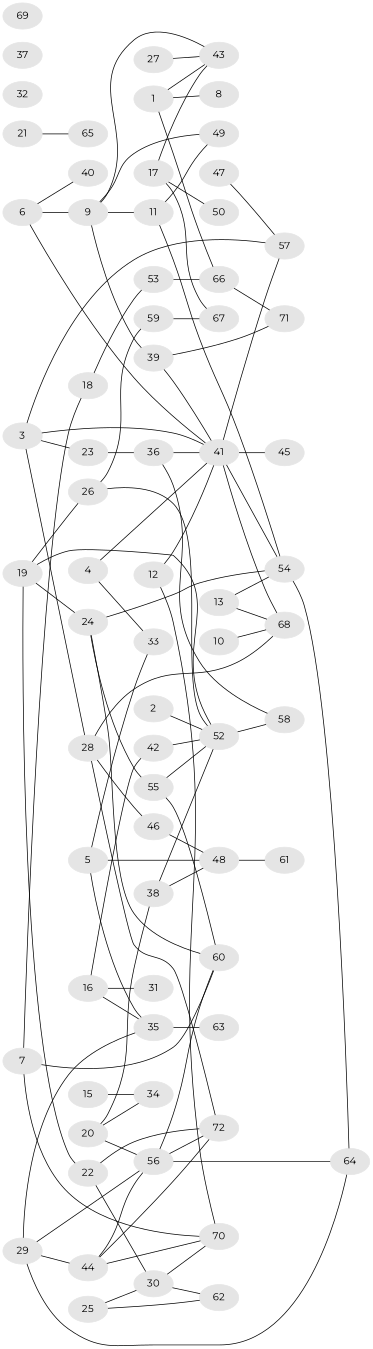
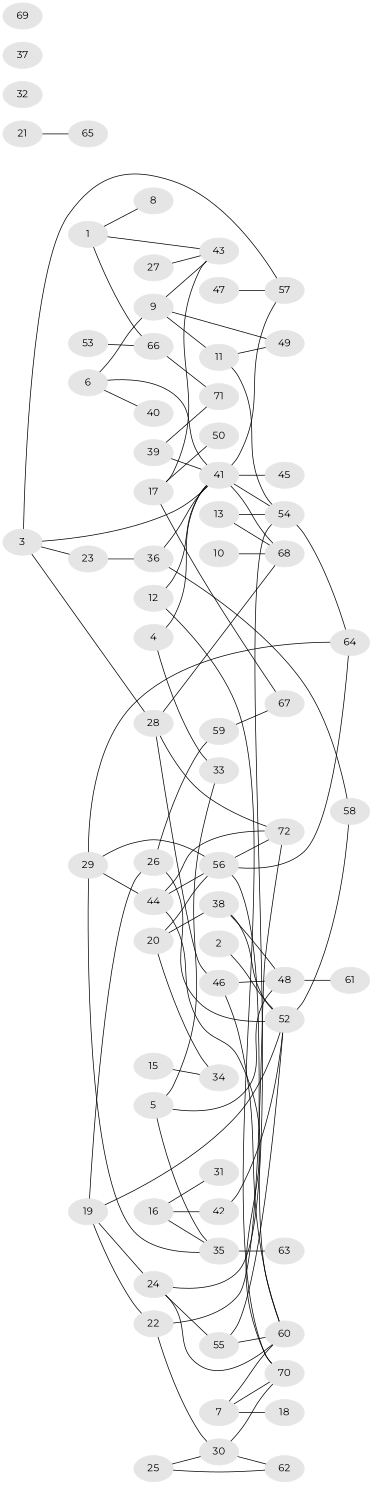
edge "9" -- "39": removed
edge "53" -- "18": removed
edge "46" -- "60": added
